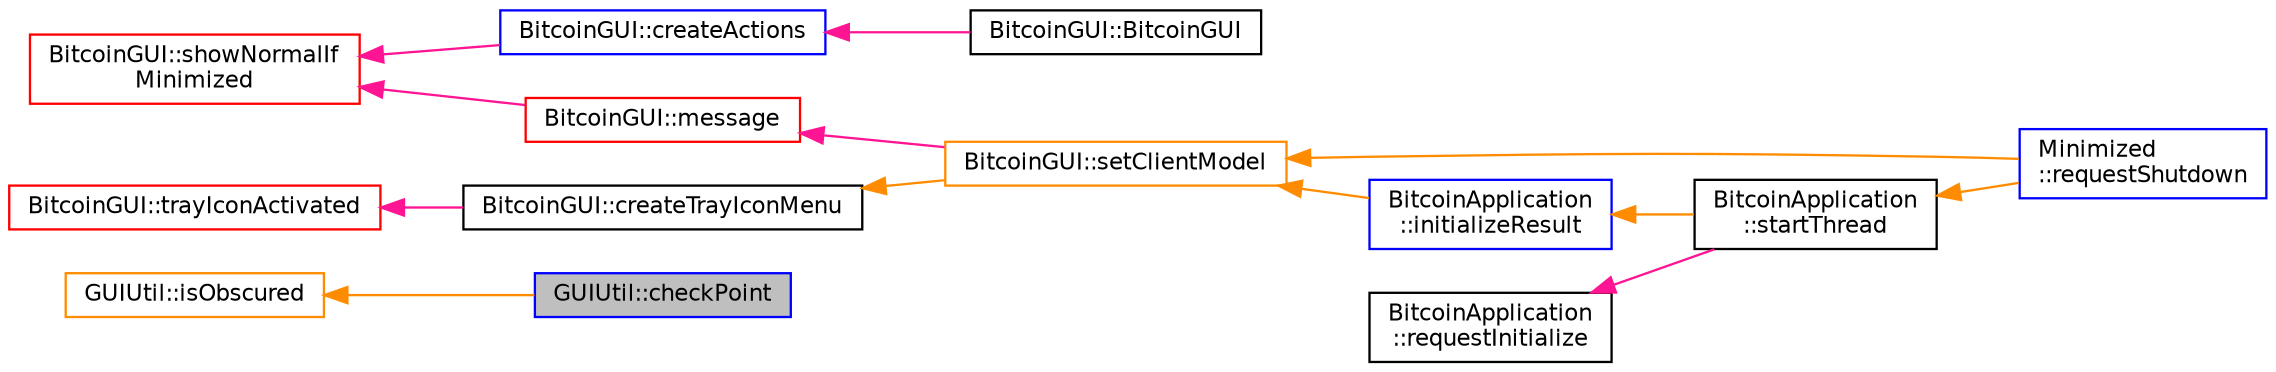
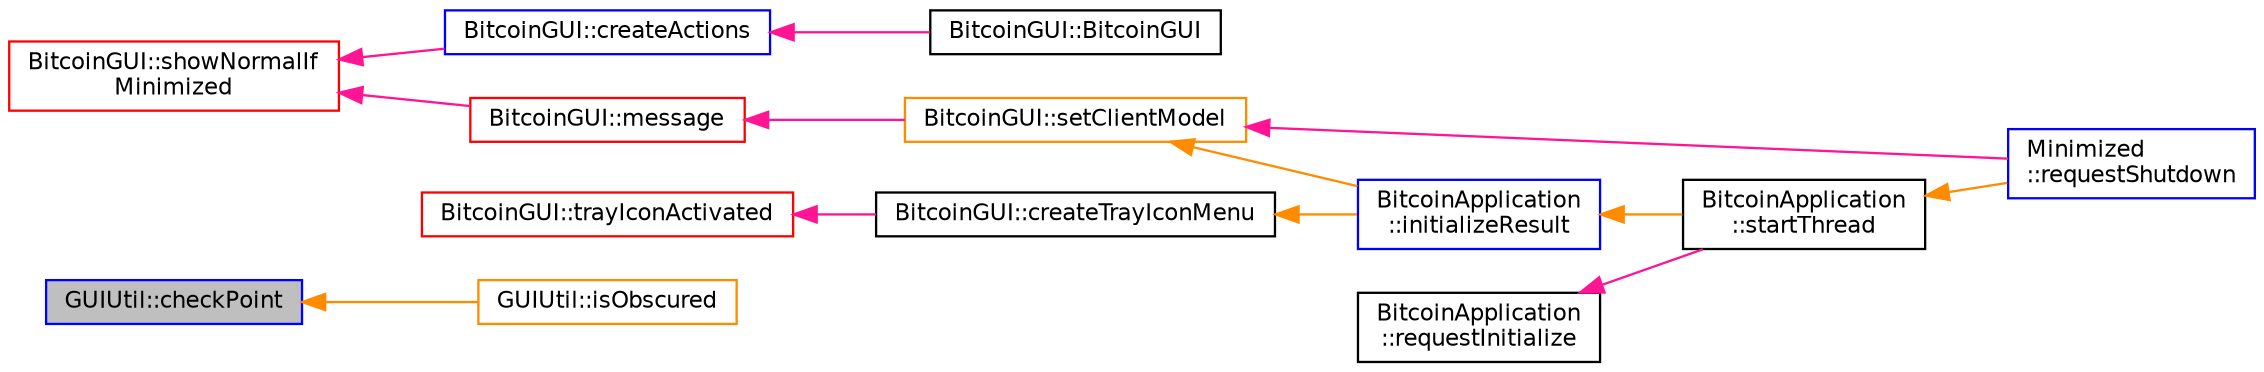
edge "Minimized ::requestShutdown" -> "BitcoinGUI::setClientModel": color darkorange -> deeppink
edge "BitcoinGUI::setClientModel" -> "BitcoinGUI::createTrayIconMenu": now "BitcoinApplication ::initializeResult" -> "BitcoinGUI::createTrayIconMenu"
edge "GUIUtil::checkPoint" -> "GUIUtil::isObscured": reversed
